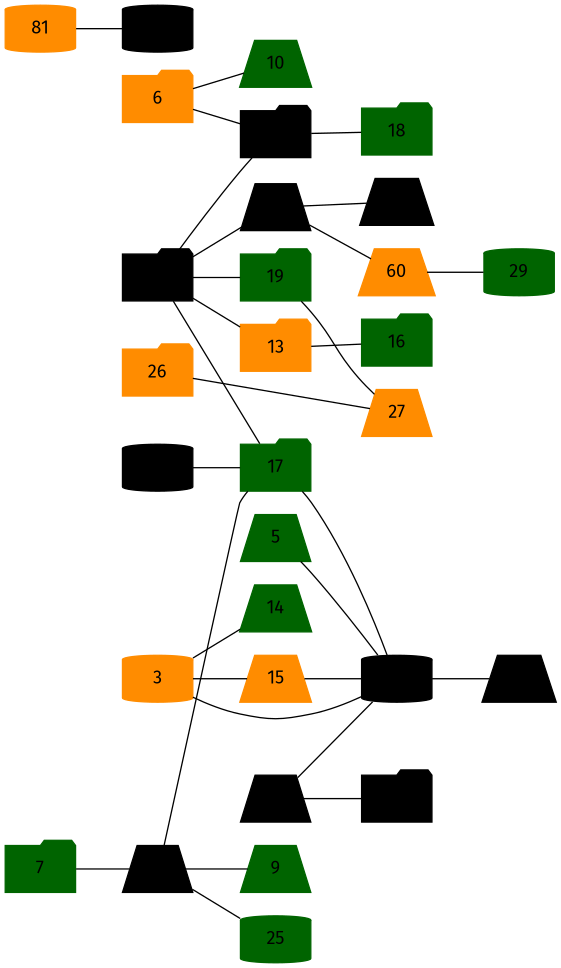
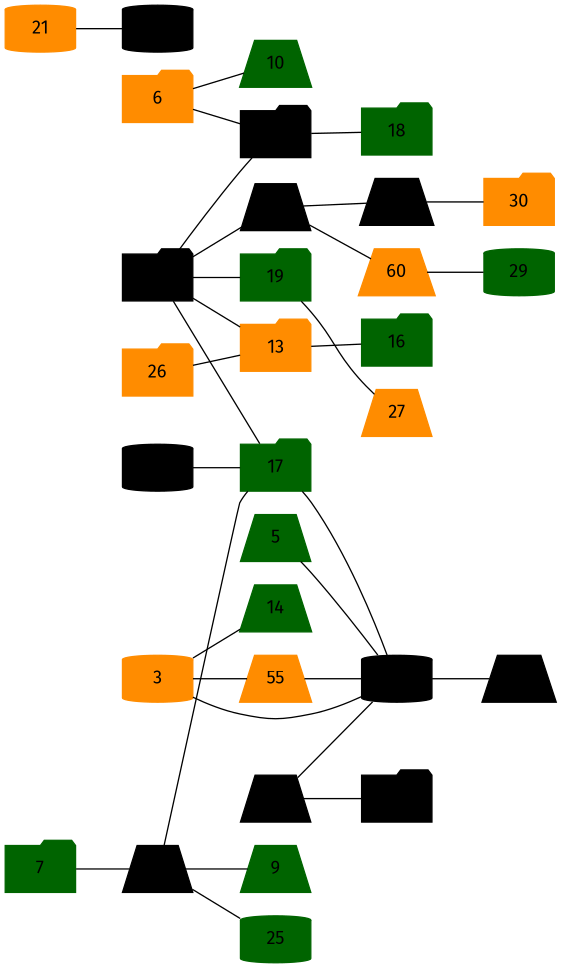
node "81": label "81" -> "21"
node "30": added
edge "26" -- "27": now "26" -- "13"
node "15": label "15" -> "55"
